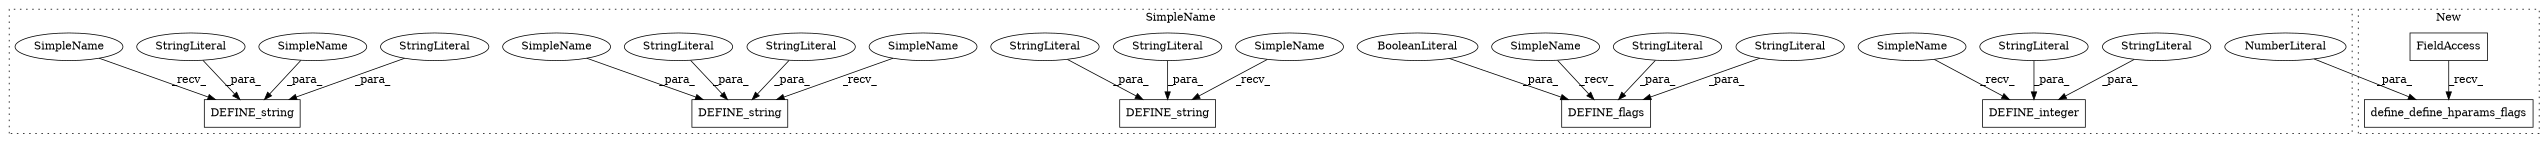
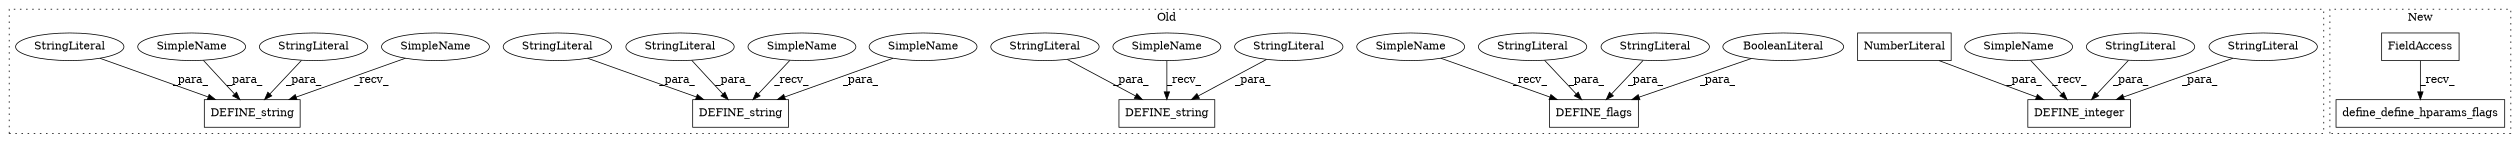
cluster "SimpleName": label "SimpleName" -> "Old"
node "NumberLiteral": shape ellipse -> box
edge "NumberLiteral" -> "define_define_hparams_flags": now "NumberLiteral" -> "DEFINE_integer"
